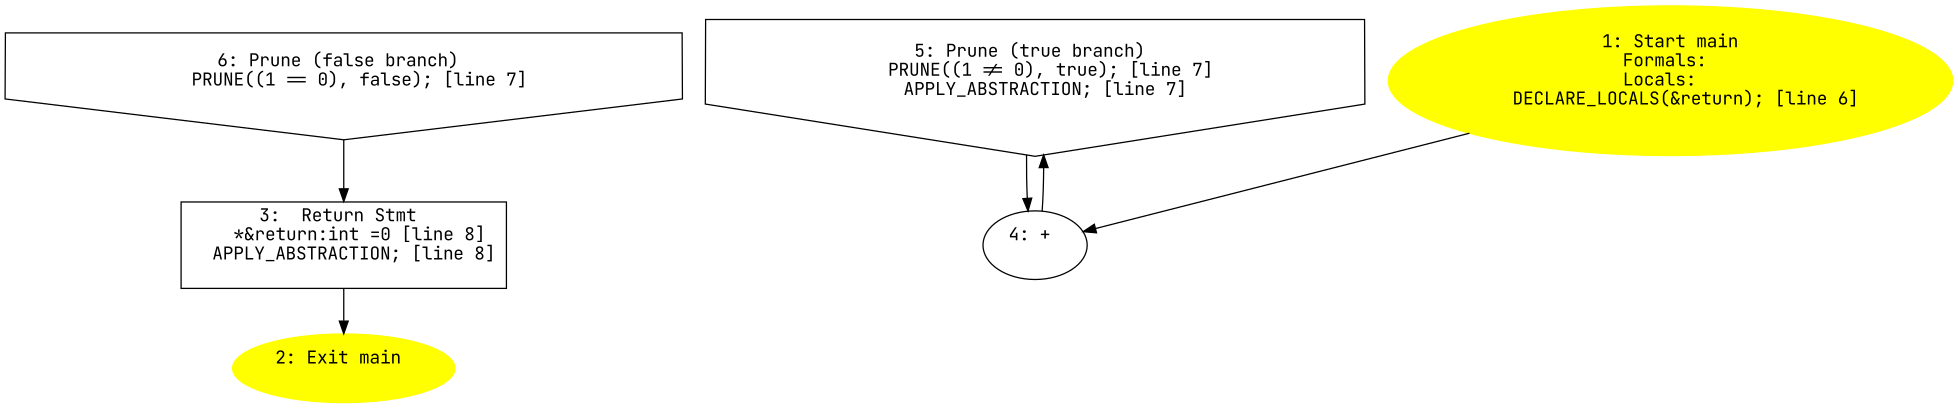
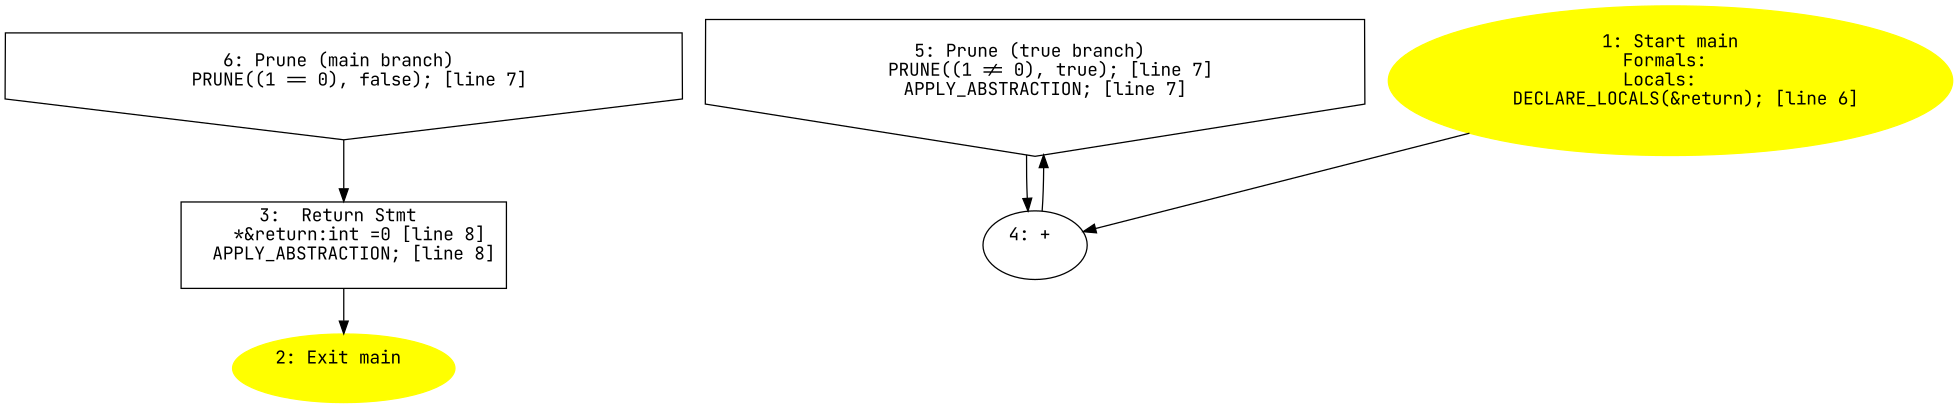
node "6: Prune (false branch) PRUNE((1 == 0), false); [line 7]": label "6: Prune (false branch) PRUNE((1 == 0), false); [line 7]" -> "6: Prune (main branch) PRUNE((1 == 0), false); [line 7]"
